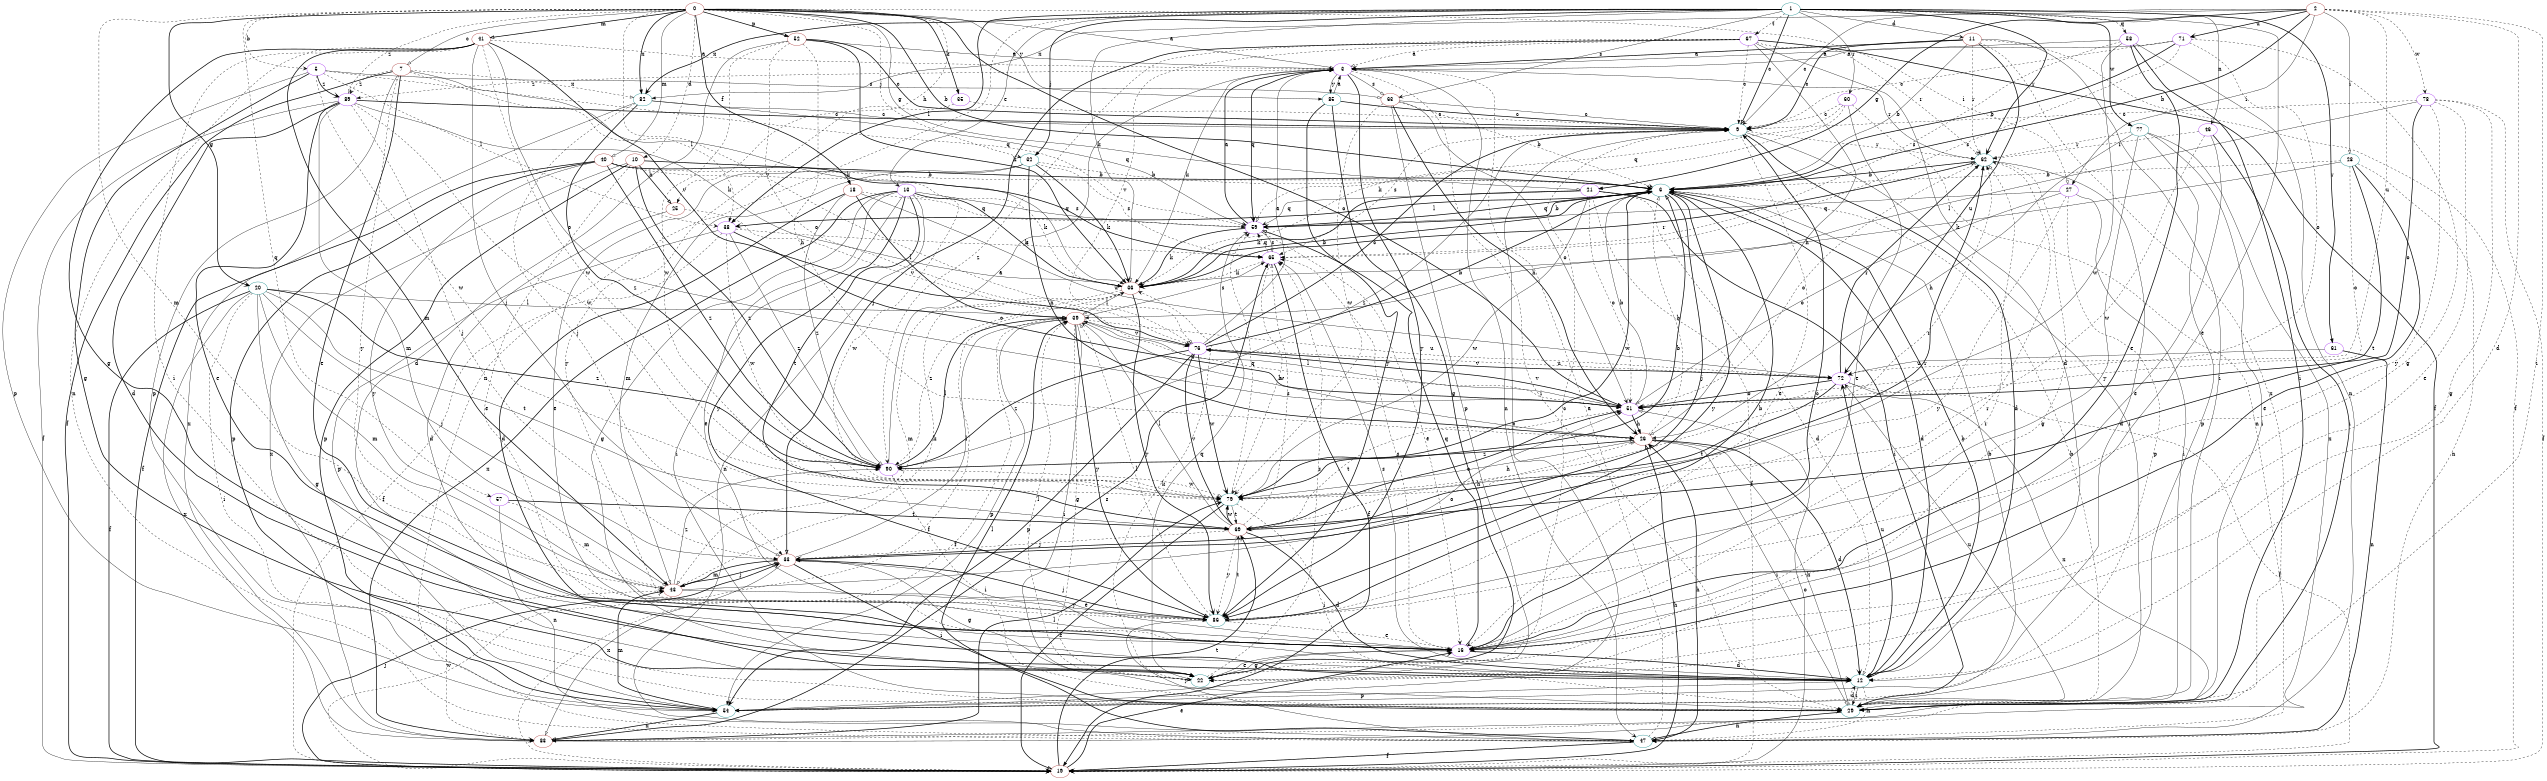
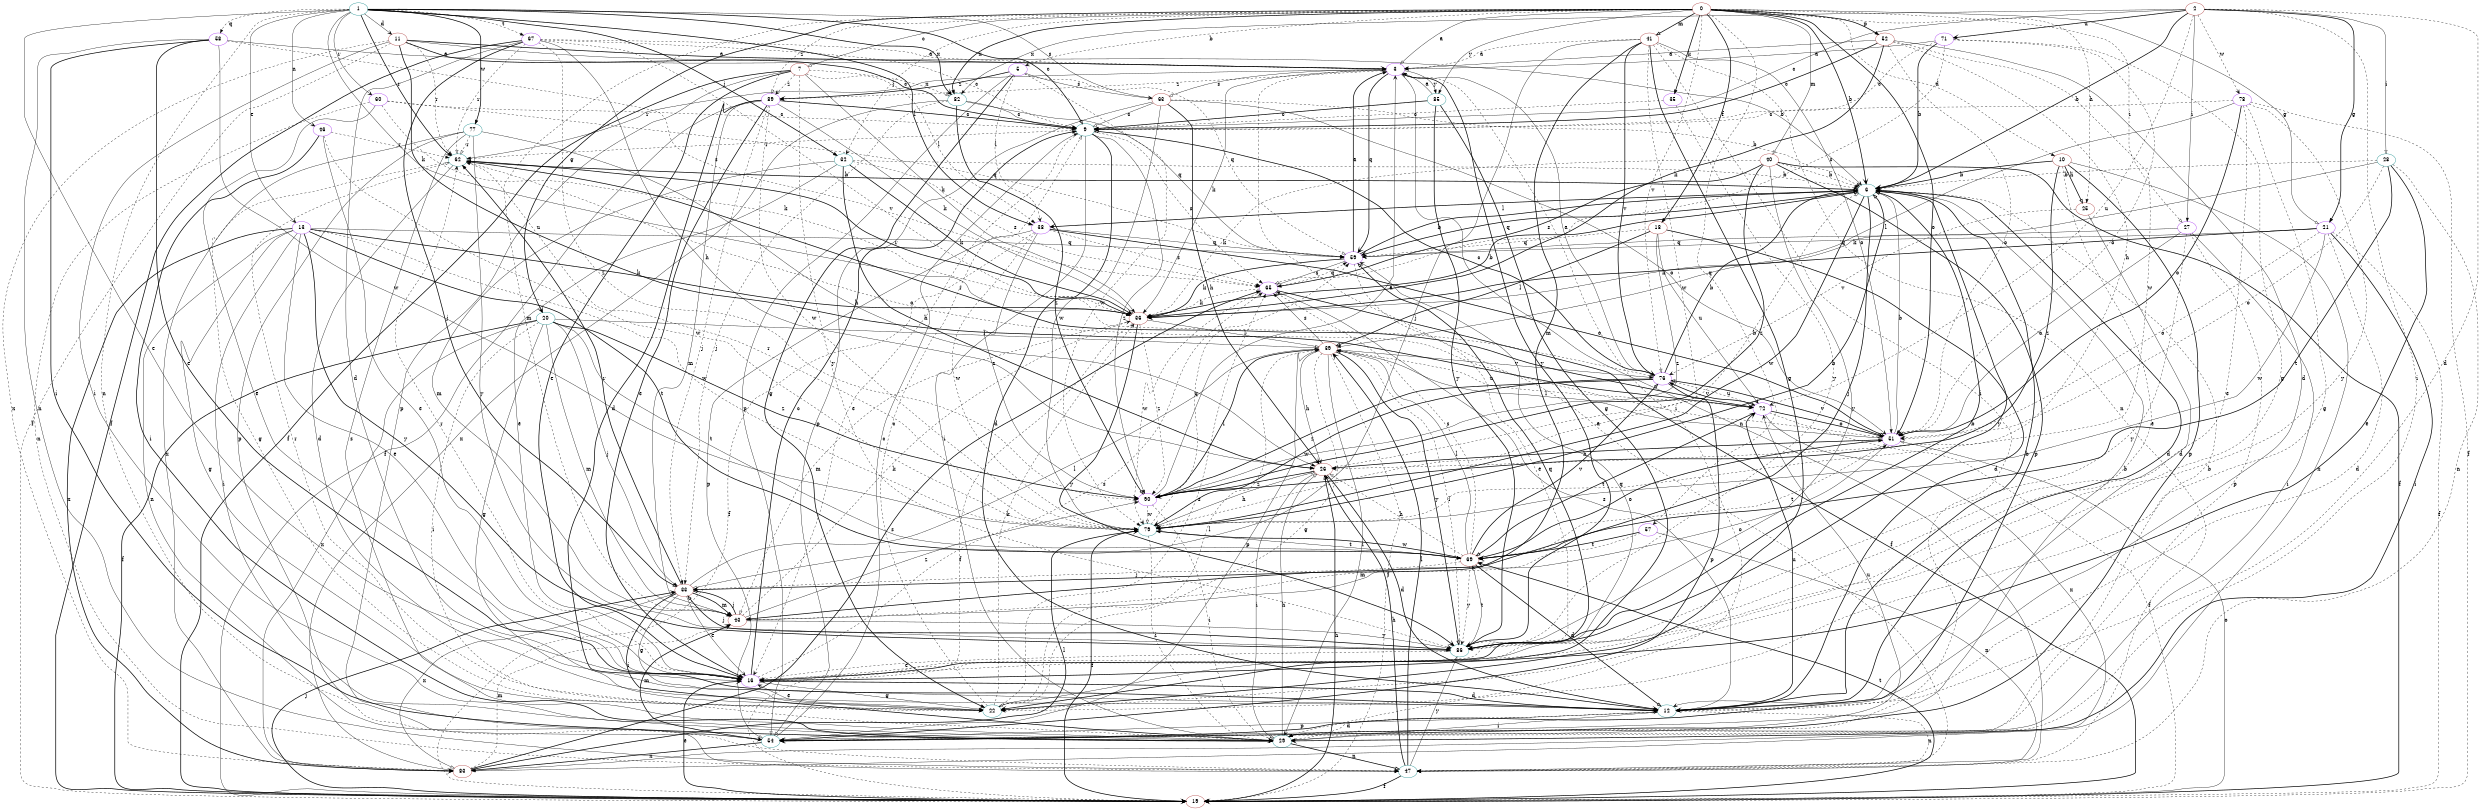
edge "38" -> "59": added, label "q"
edge "63" -> "79": style dashed -> solid
node "61": removed
edge "77" -> "29": label "i" -> "s"
edge "83" -> "43": label "w" -> "m"
